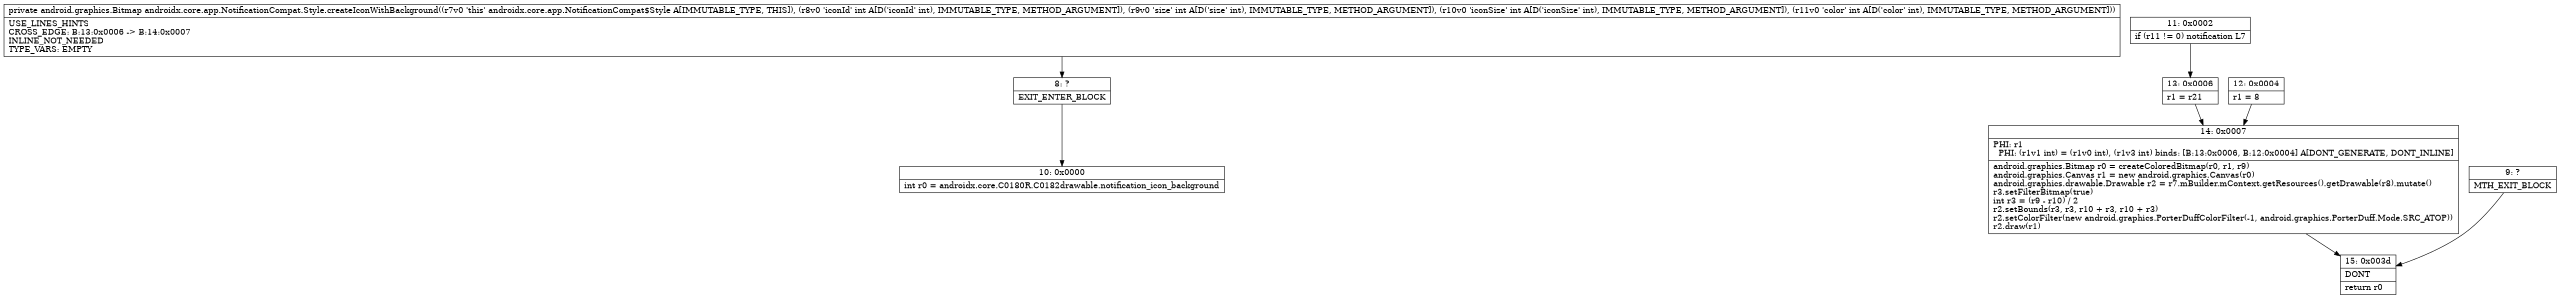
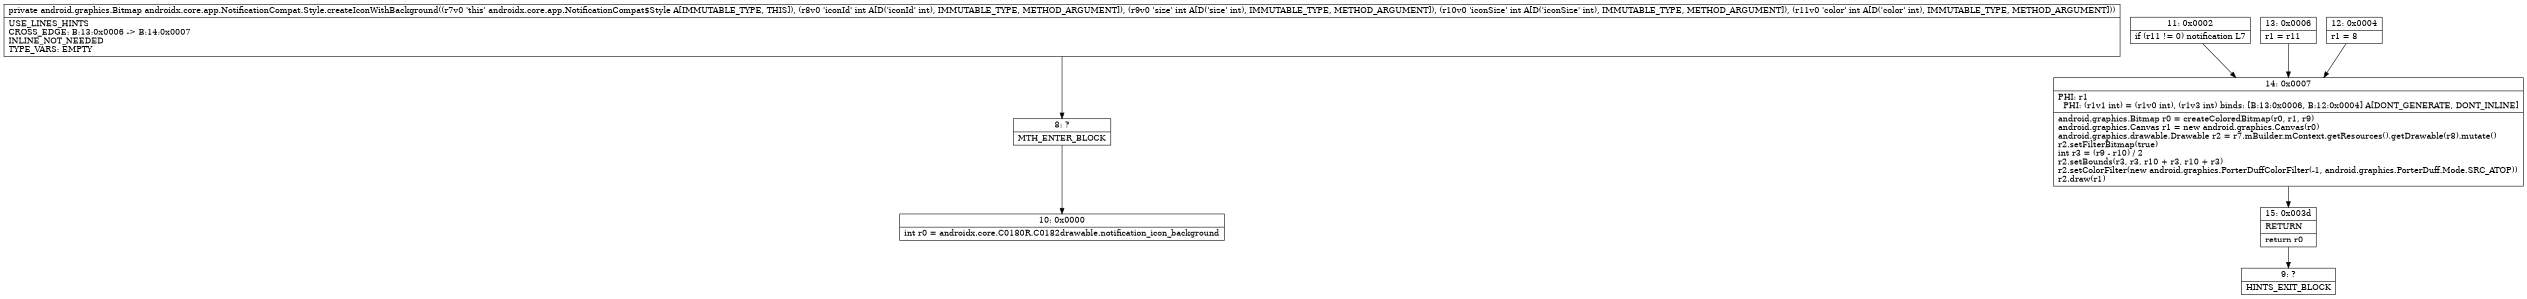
edge "11: 0x0002" -> "13: 0x0006": now "11: 0x0002" -> "14: 0x0007"
node "8: ?": text "EXIT_ENTER_BLOCK" -> "MTH_ENTER_BLOCK"
node "13: 0x0006": text "r1 = r21" -> "r1 = r11"
node "9: ?": text "MTH_EXIT_BLOCK" -> "HINTS_EXIT_BLOCK"
node "14: 0x0007": text "r3.setFilterBitmap(true)" -> "r2.setFilterBitmap(true)"
edge "9: ?" -> "15: 0x003d": reversed
node "15: 0x003d": text "DONT" -> "RETURN"
